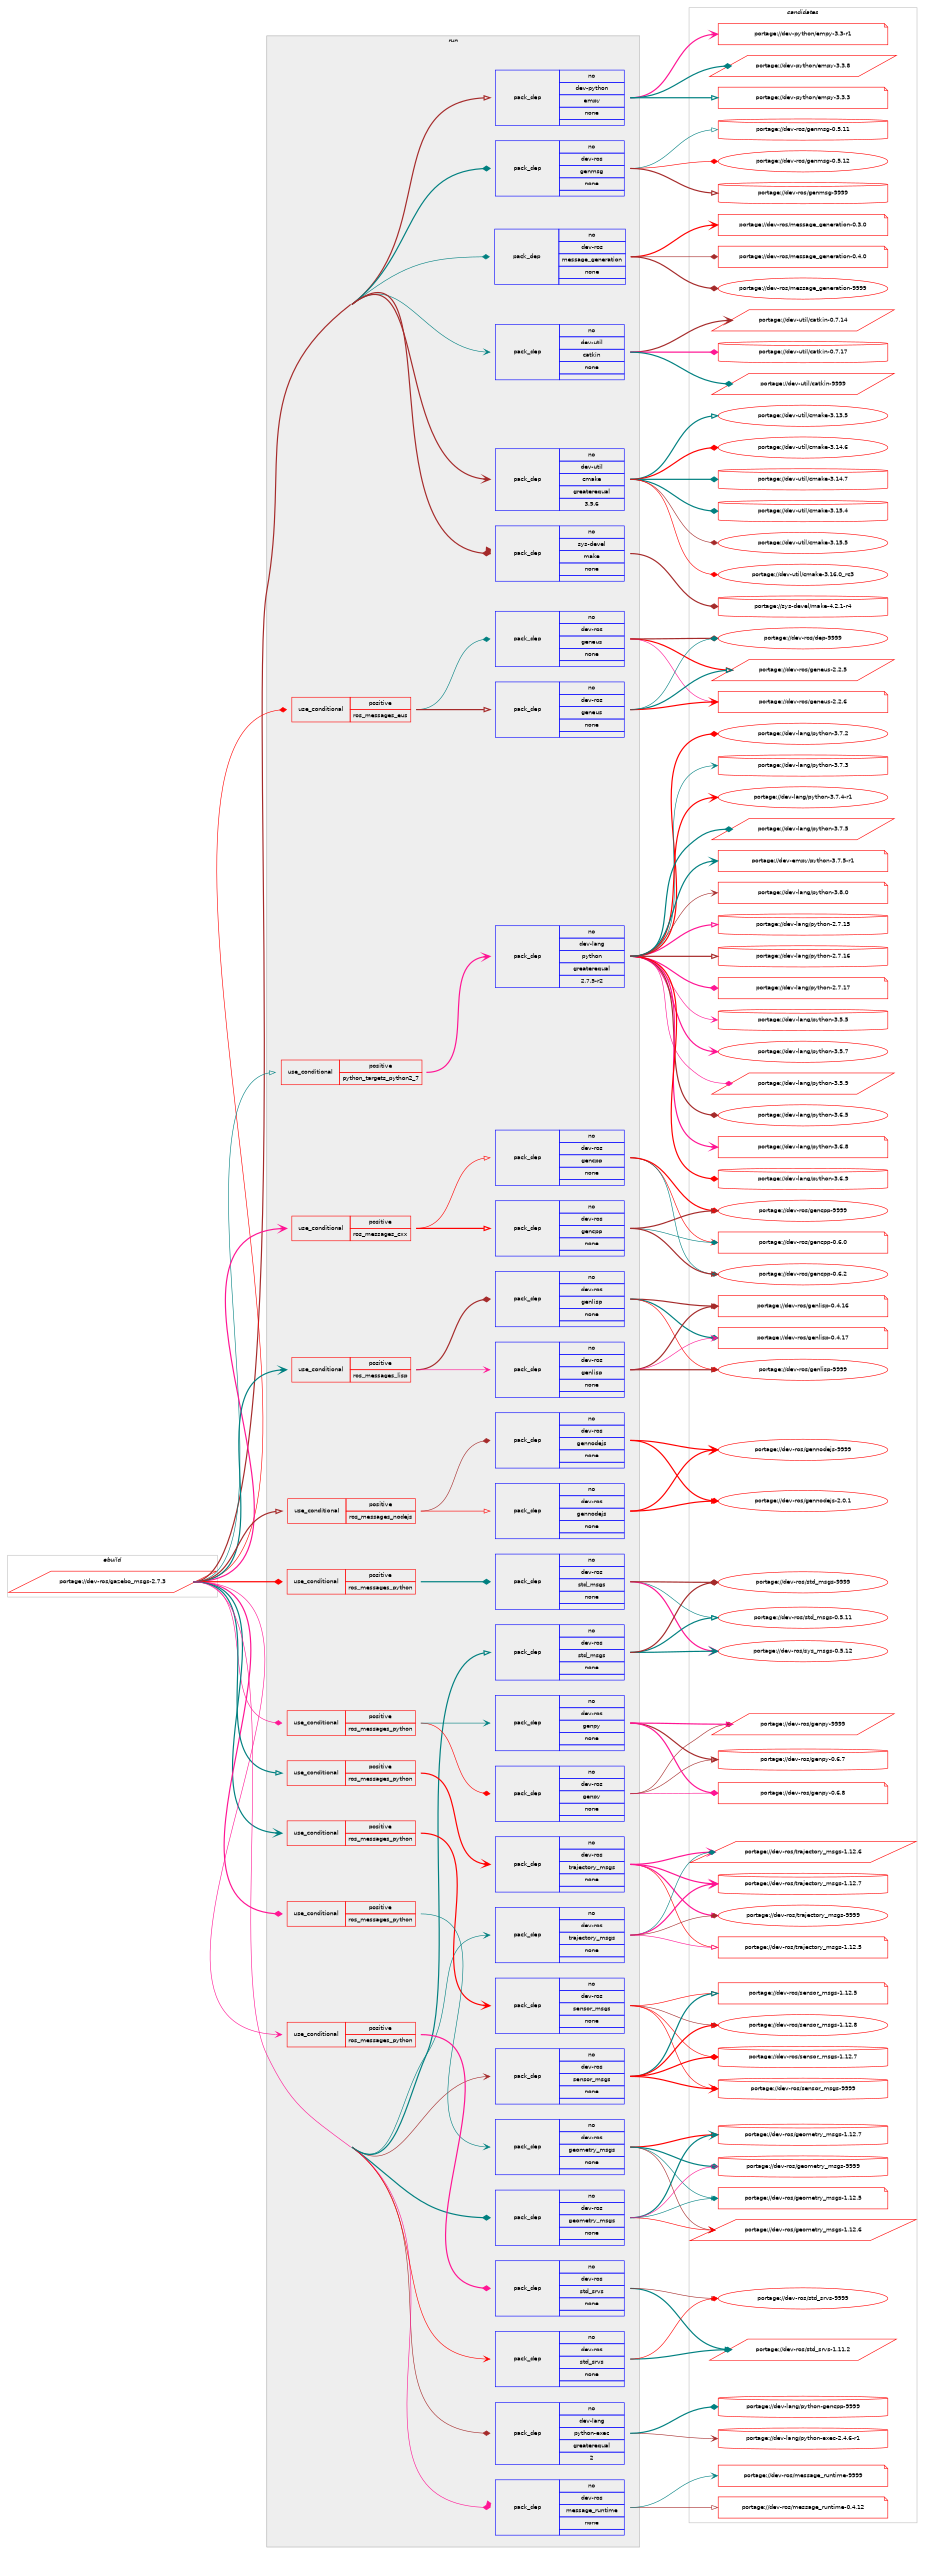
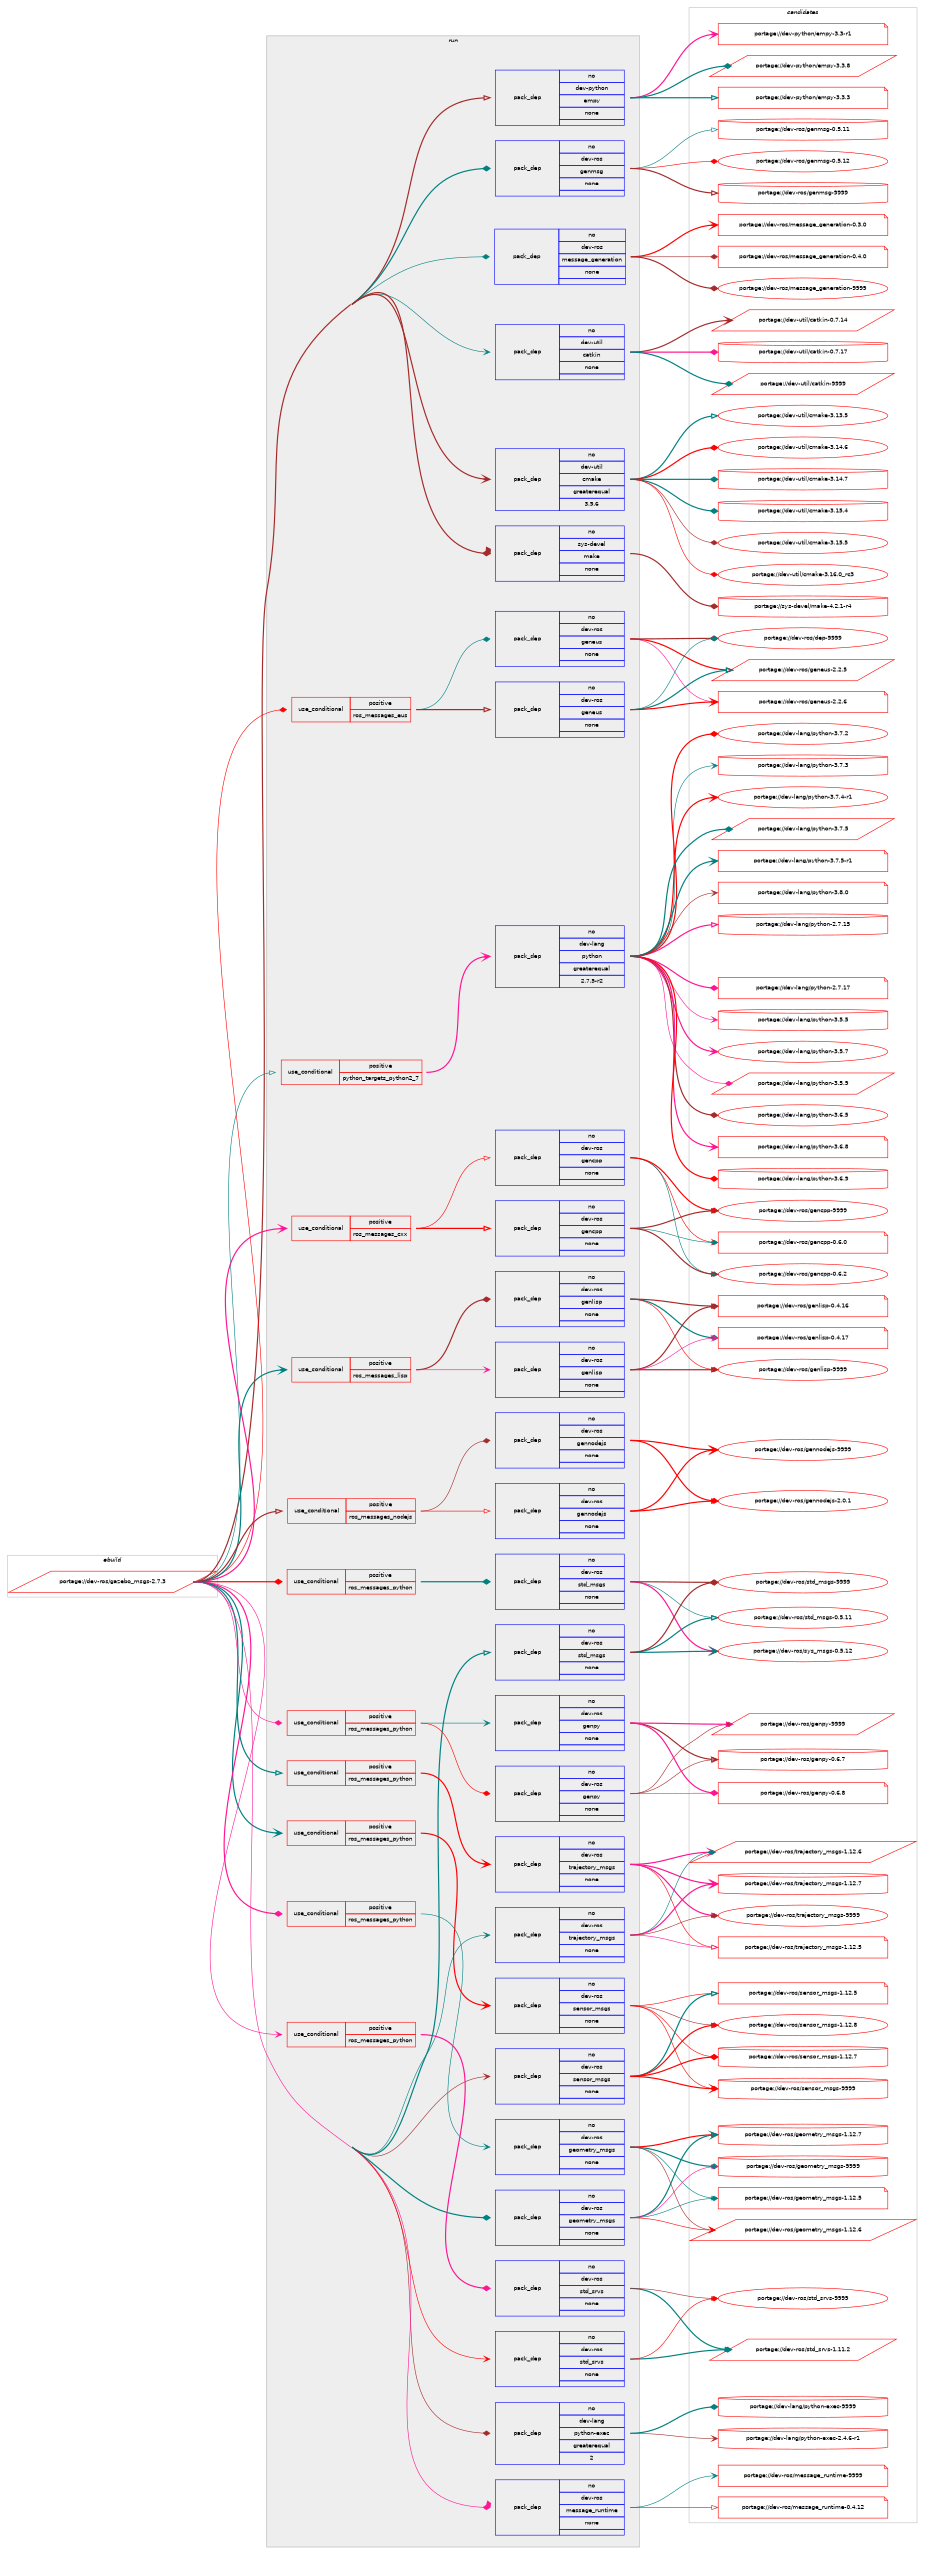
node "portage://dev-empy/python-3.7.5-r1": label "portage://dev-empy/python-3.7.5-r1" -> "portage://dev-lang/python-3.7.5-r1"
node "portage://dev-lang/python-2.7.16": removed
node "portage://dev-lang/python-gencpp-9999": label "portage://dev-lang/python-gencpp-9999" -> "portage://dev-lang/python-exec-9999"
